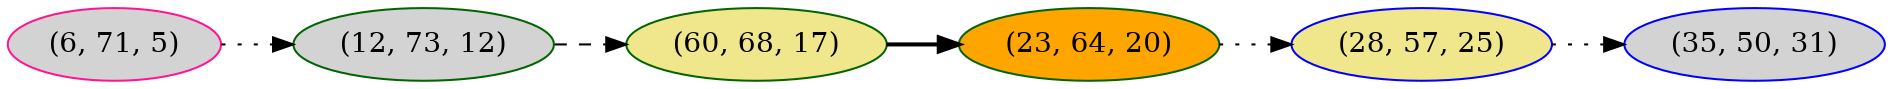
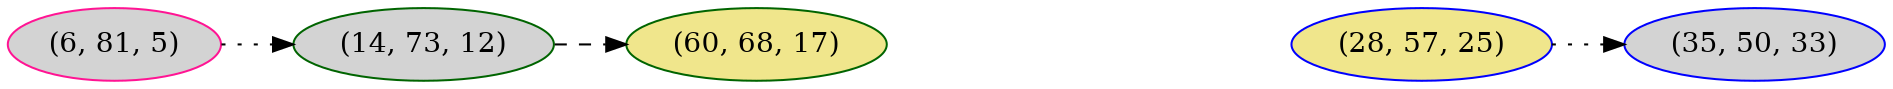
node "(6, 71, 5)": label "(6, 71, 5)" -> "(6, 81, 5)"
node "(12, 73, 12)": label "(12, 73, 12)" -> "(14, 73, 12)"
node "(23, 64, 20)": removed
node "(35, 50, 31)": label "(35, 50, 31)" -> "(35, 50, 33)"
